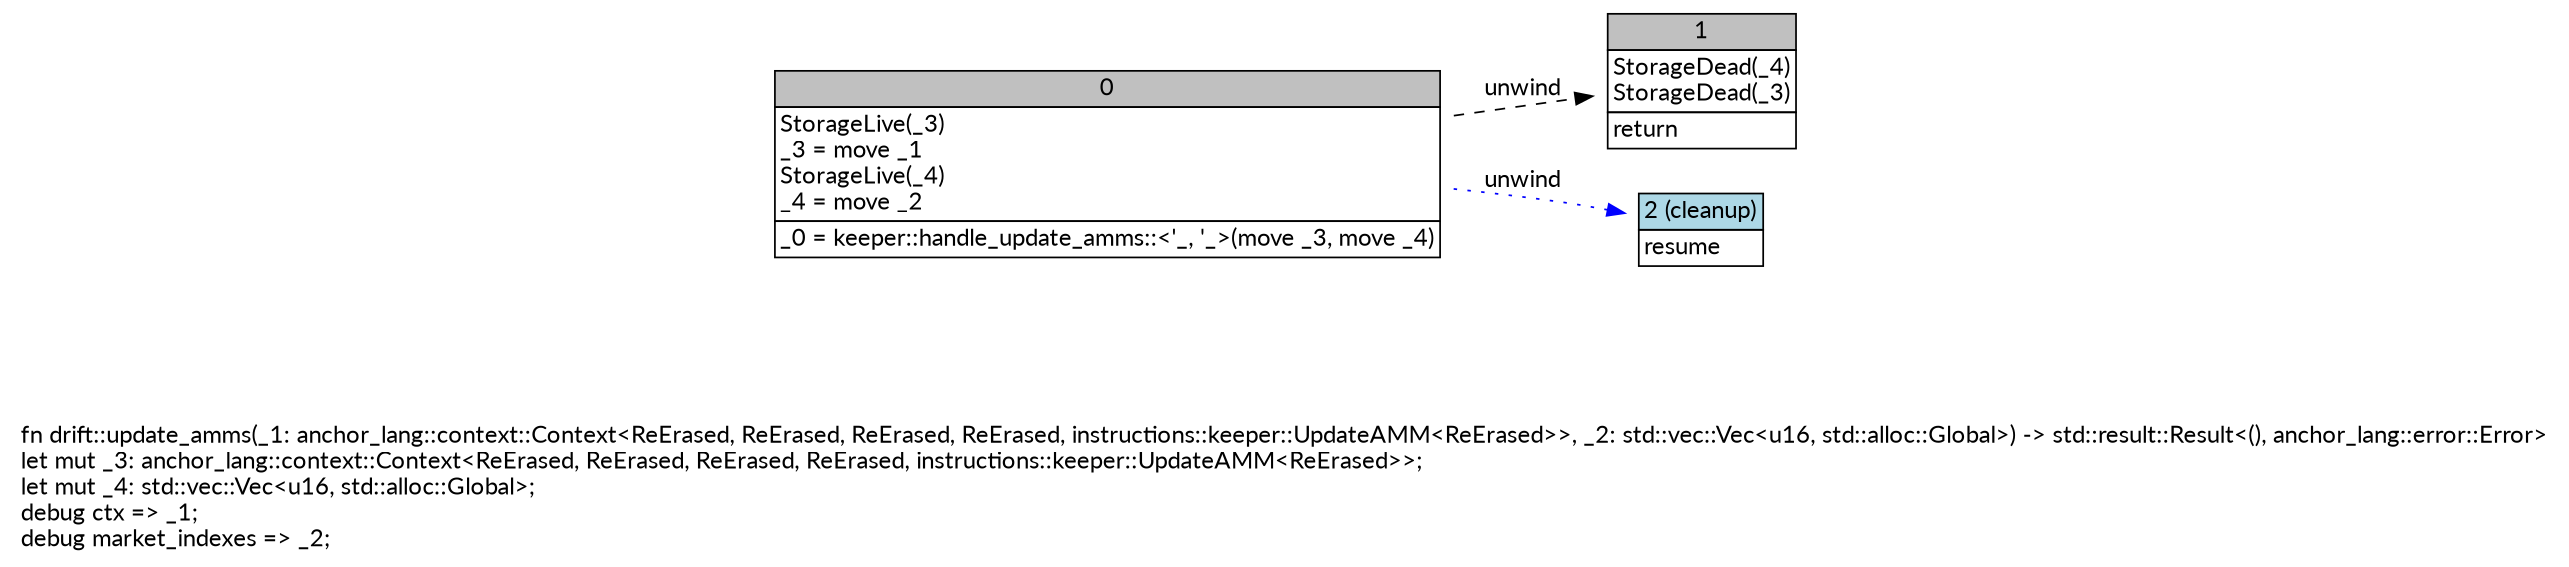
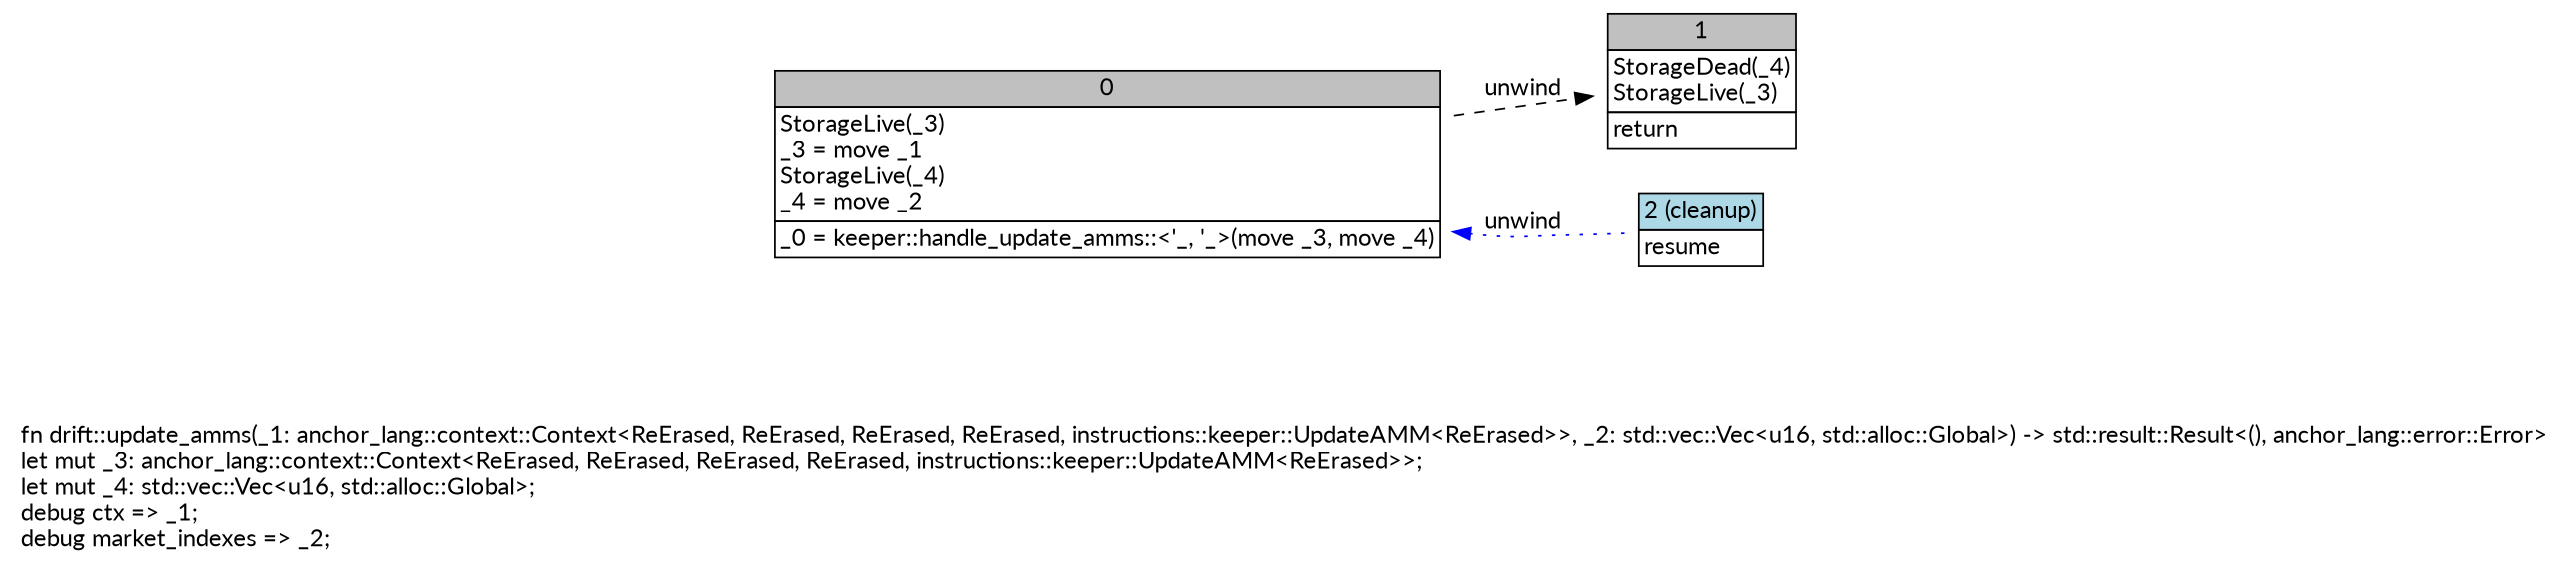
node "1": text "StorageDead(_3)" -> "StorageLive(_3)"
edge "0" -> "2 (cleanup)": reversed
